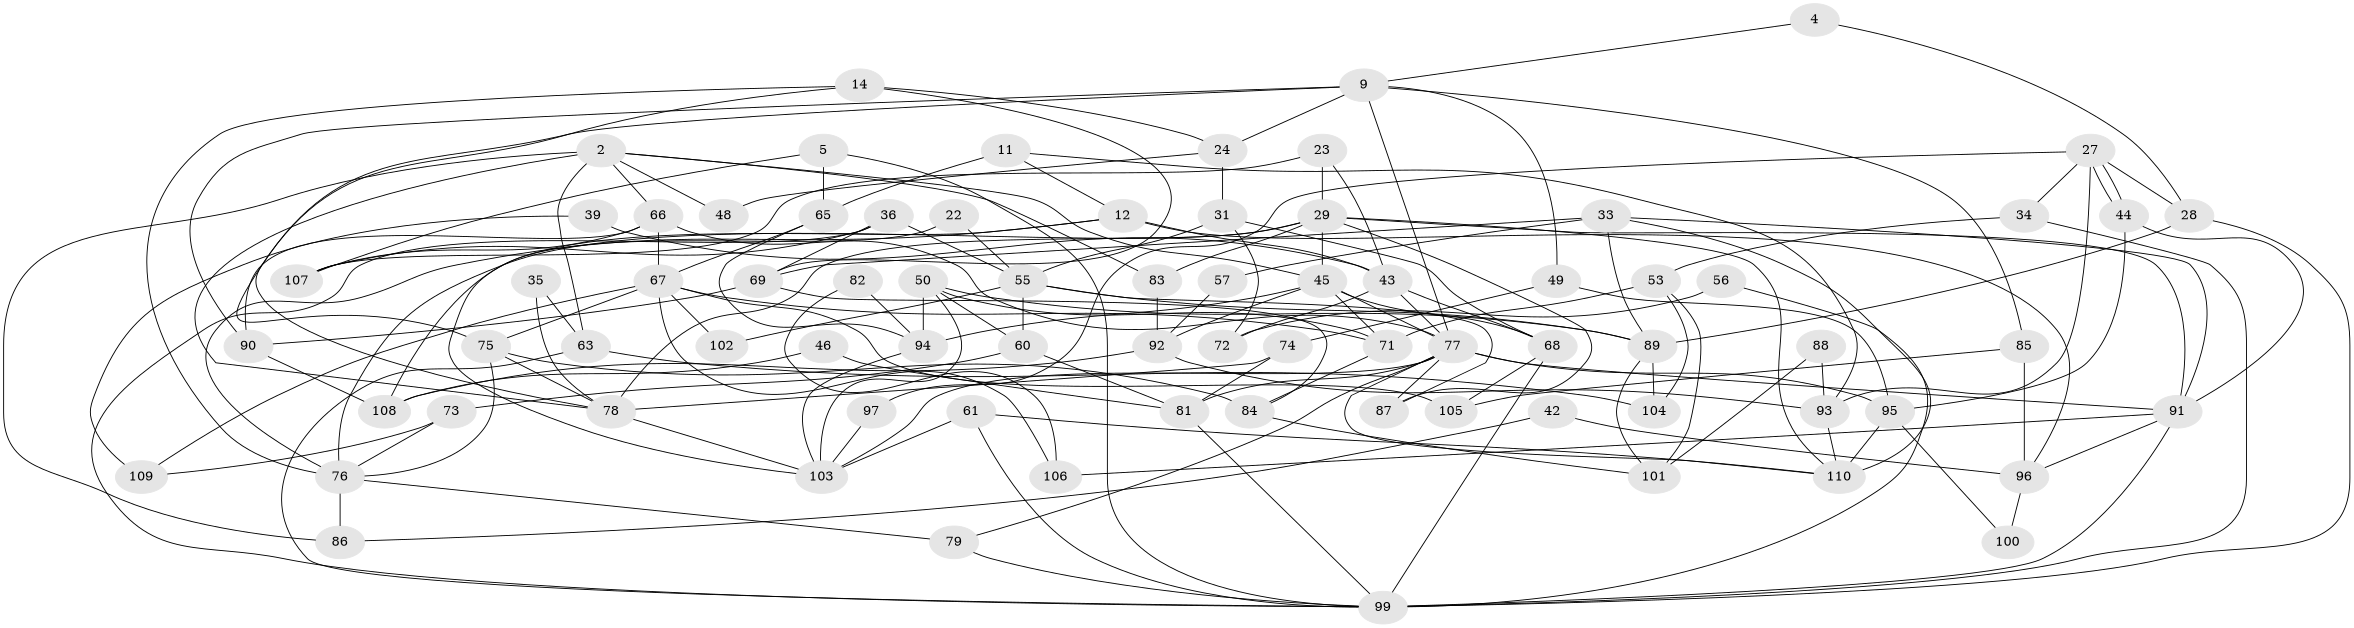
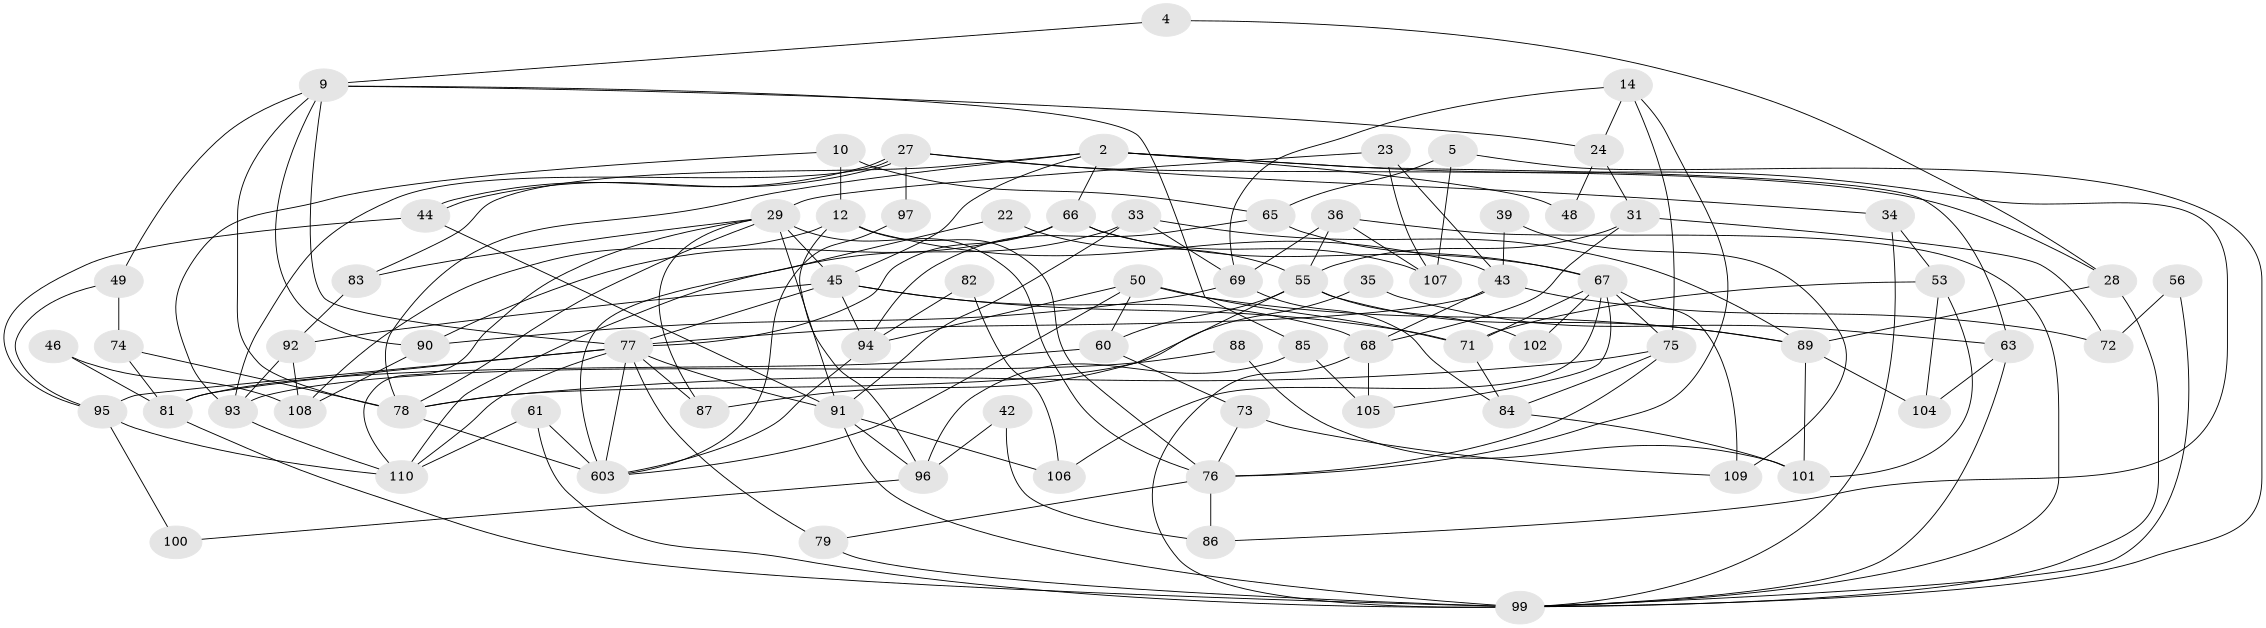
node "11": label "11" -> "10"
node "57": removed
node "103": label "103" -> "603"
